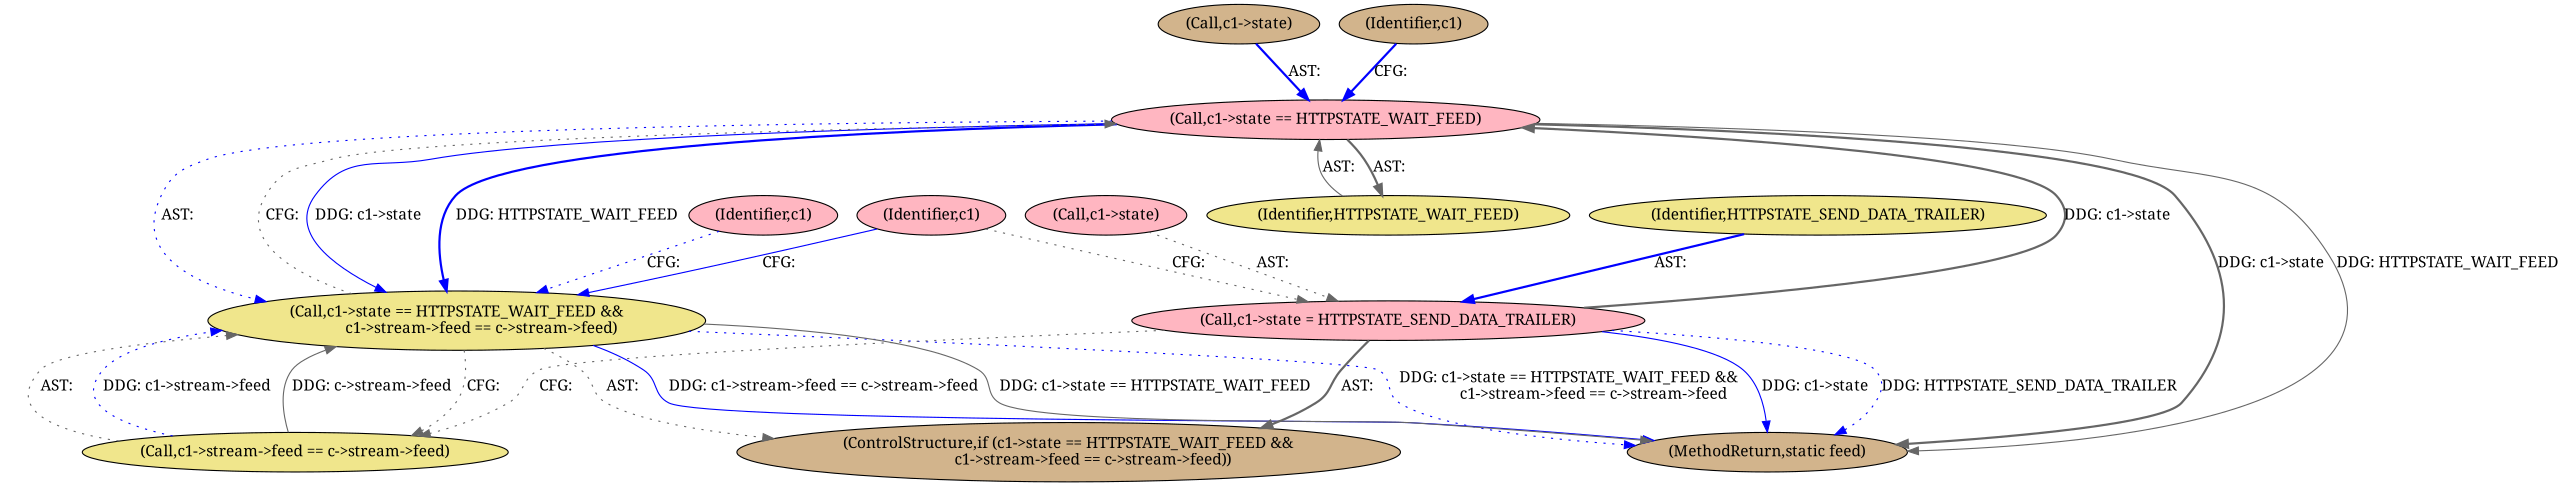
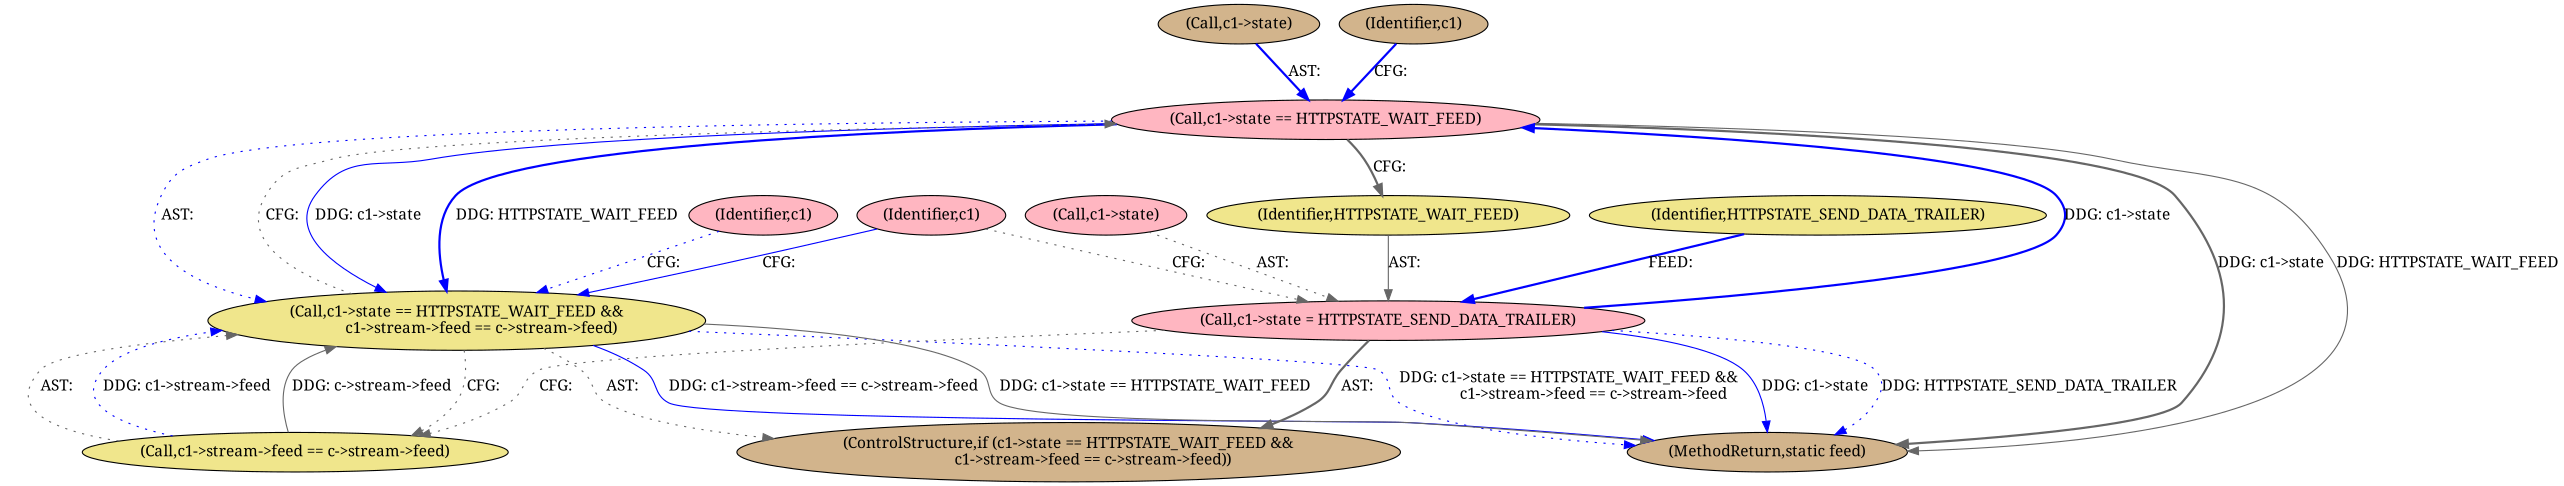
edge "(Call,c1->state == HTTPSTATE_WAIT_FEED)" -> "(Identifier,HTTPSTATE_WAIT_FEED)": label "AST: " -> "CFG: "
edge "(Identifier,HTTPSTATE_WAIT_FEED)" -> "(Call,c1->state == HTTPSTATE_WAIT_FEED)": now "(Identifier,HTTPSTATE_WAIT_FEED)" -> "(Call,c1->state = HTTPSTATE_SEND_DATA_TRAILER)"
edge "(Call,c1->state = HTTPSTATE_SEND_DATA_TRAILER)" -> "(Call,c1->state == HTTPSTATE_WAIT_FEED)": color gray40 -> blue
edge "(Identifier,HTTPSTATE_SEND_DATA_TRAILER)" -> "(Call,c1->state = HTTPSTATE_SEND_DATA_TRAILER)": label "AST: " -> "FEED: "
